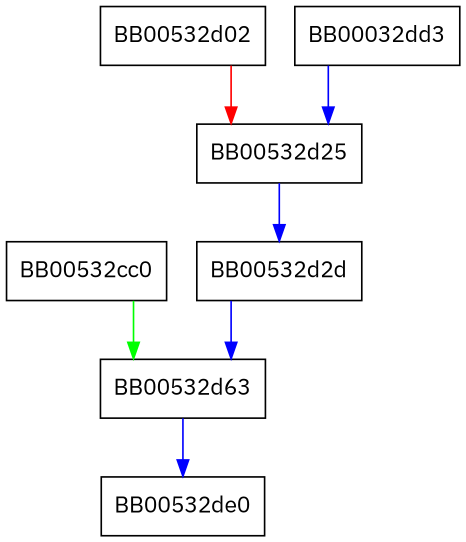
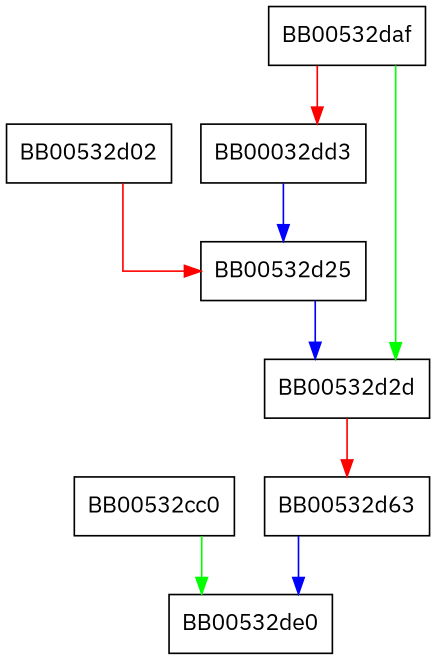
node "BB00532daf": added
edge "BB00532cc0" -> "BB00532d63": now "BB00532cc0" -> "BB00532de0"
edge "BB00532d2d" -> "BB00532d63": color blue -> red
